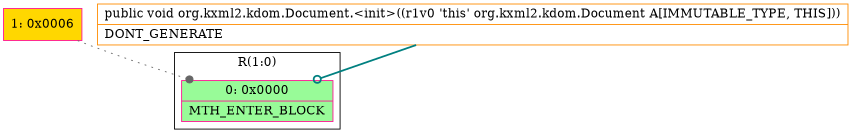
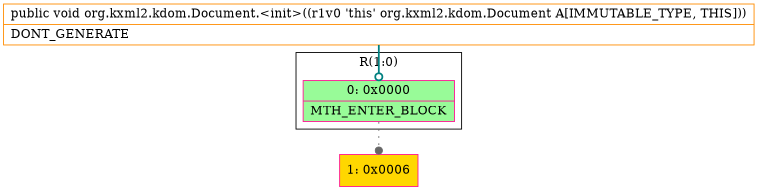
edge "1: 0x0006" -> "0: 0x0000": reversed
